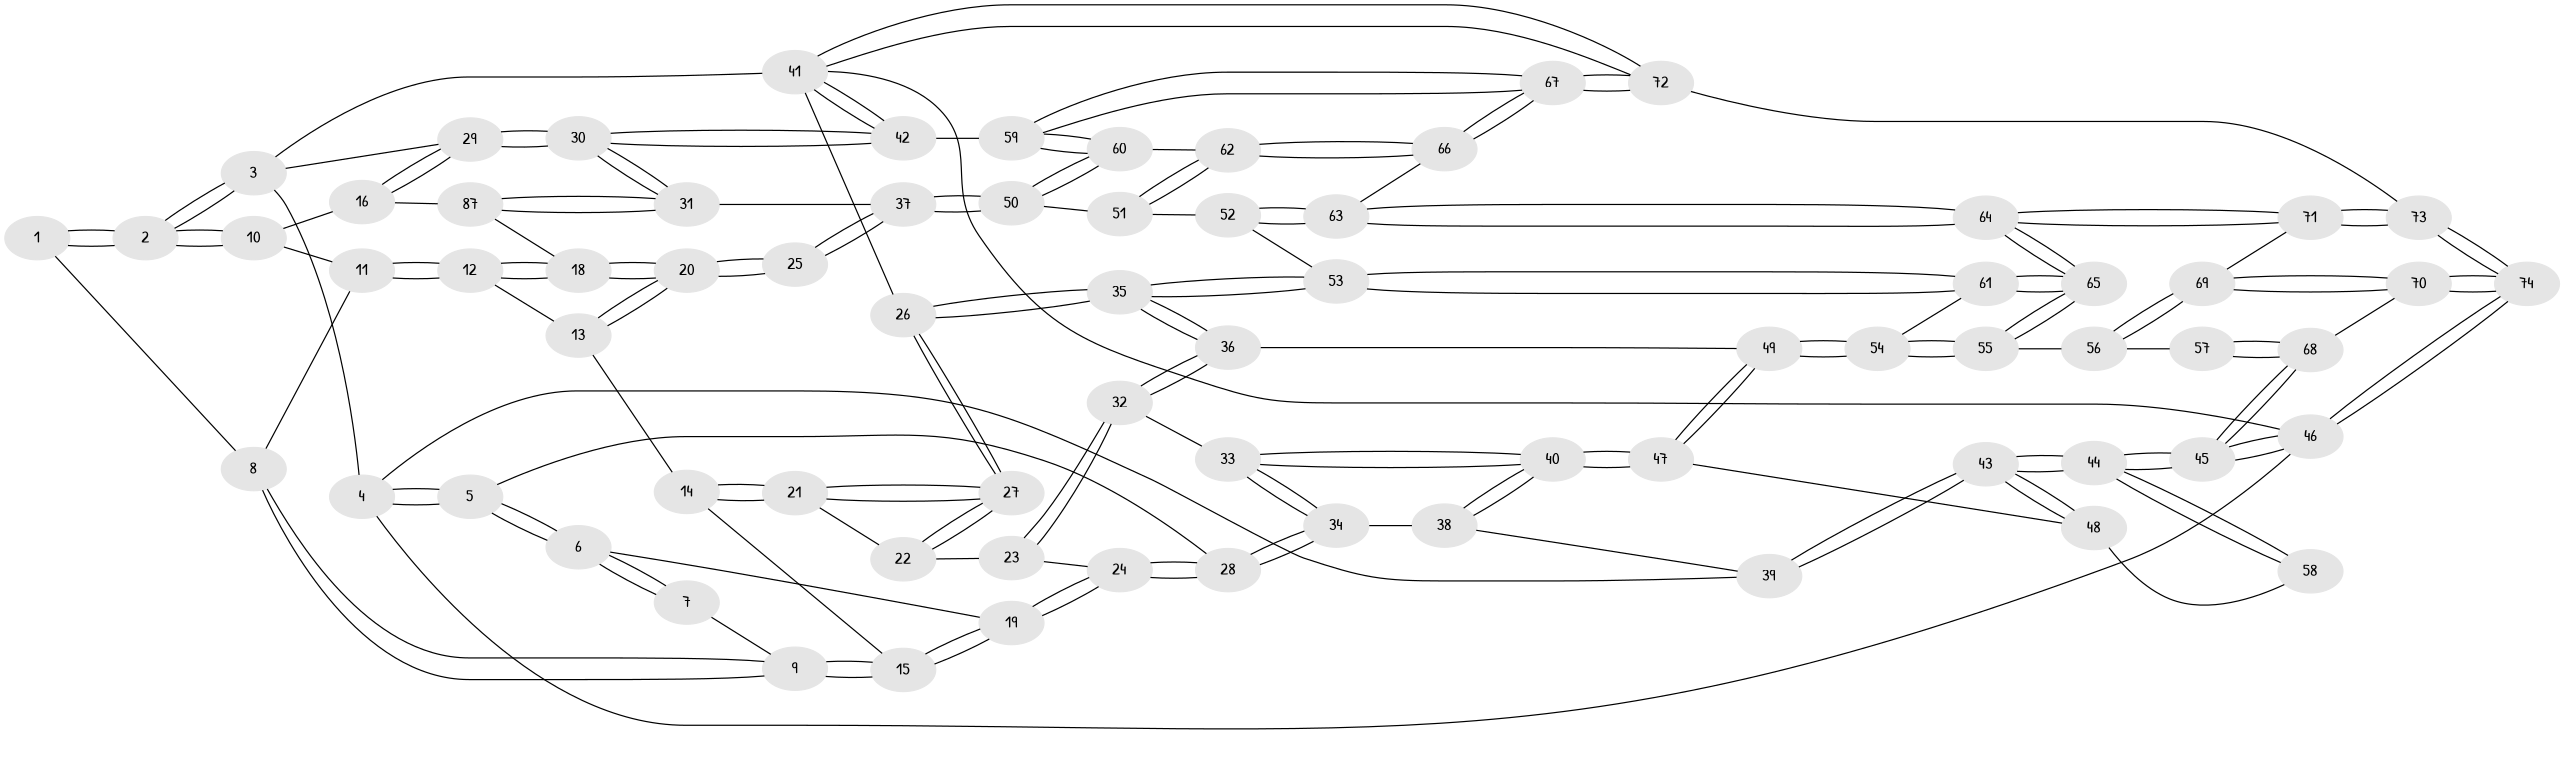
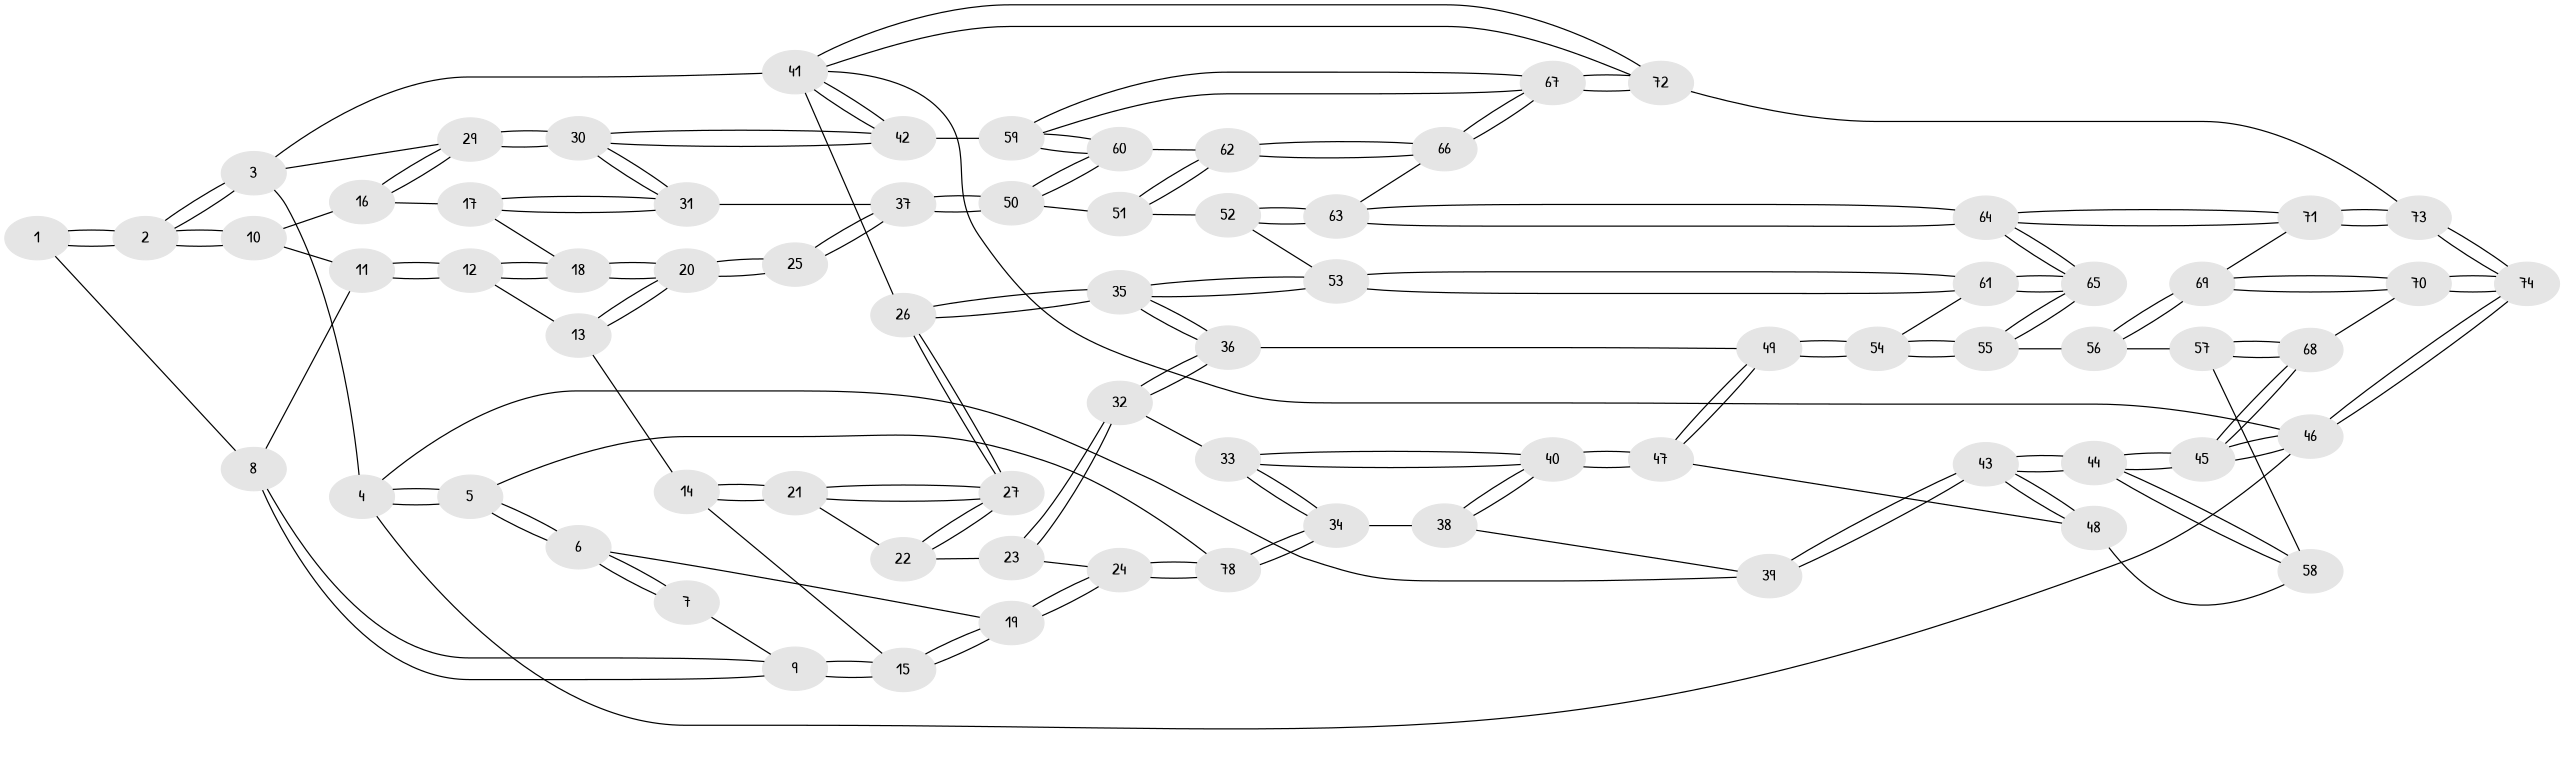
node "87": label "87" -> "17"
edge "57" -- "58": added
node "28": label "28" -> "78"
